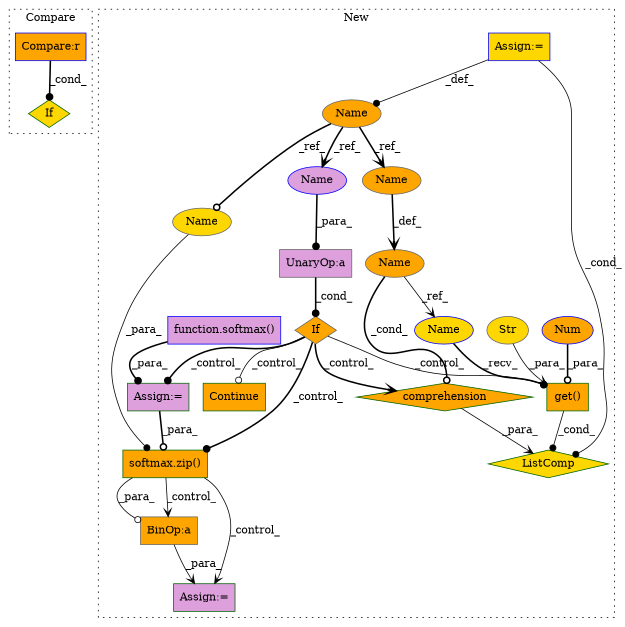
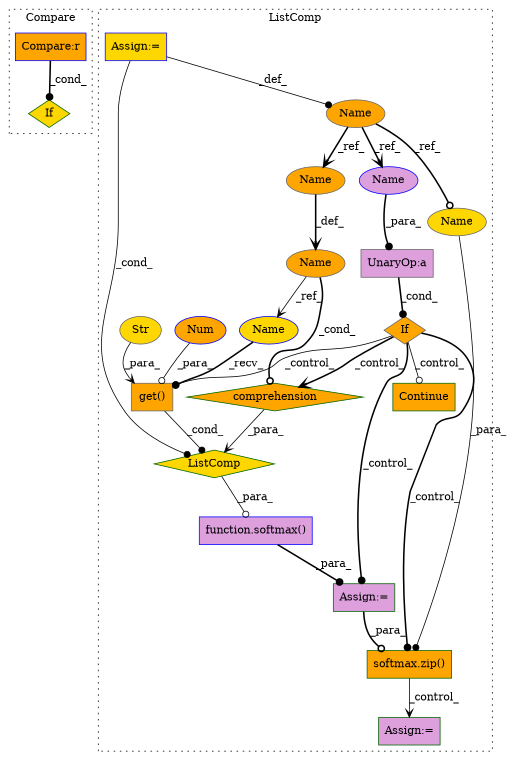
cluster "New": label "New" -> "ListComp"
edge "Num" -> "get()": style bold -> solid
node "get()": color darkgreen -> gray40
edge "ListComp" -> "function.softmax()": added, label "_para_"
node "BinOp:a": removed
